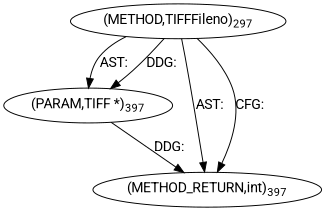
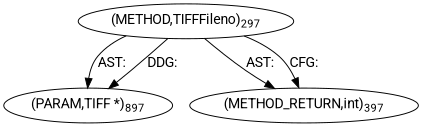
node "(PARAM,TIFF *)": text "397" -> "897"
edge "(PARAM,TIFF *)" -> "(METHOD_RETURN,int)": removed, label "DDG:"
